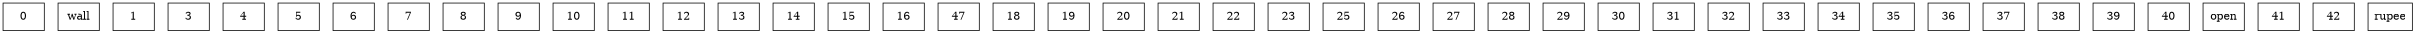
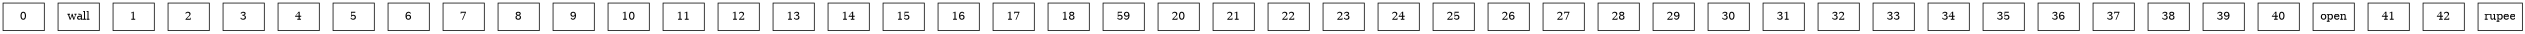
node "2": added
node "47": label "47" -> "17"
node "19": label "19" -> "59"
node "24": added
